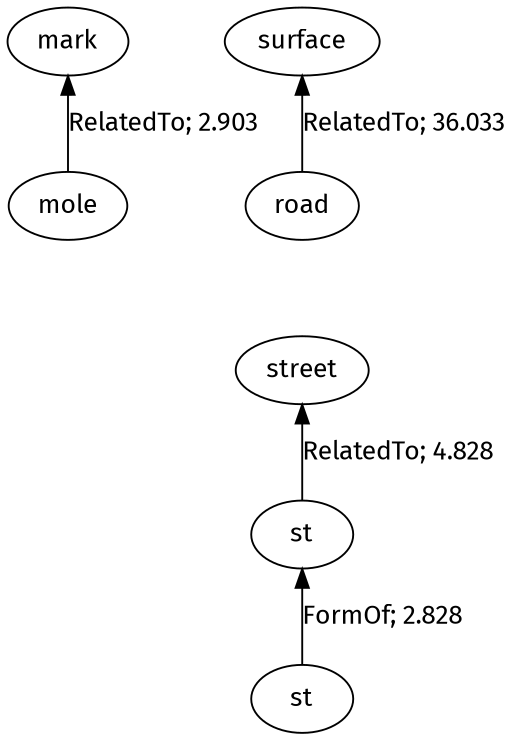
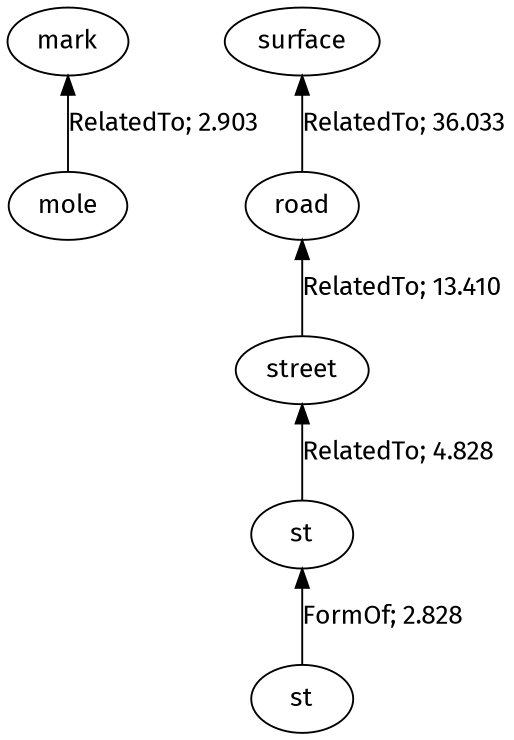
edge "street" -> "road": added, label "RelatedTo; 13.410"
